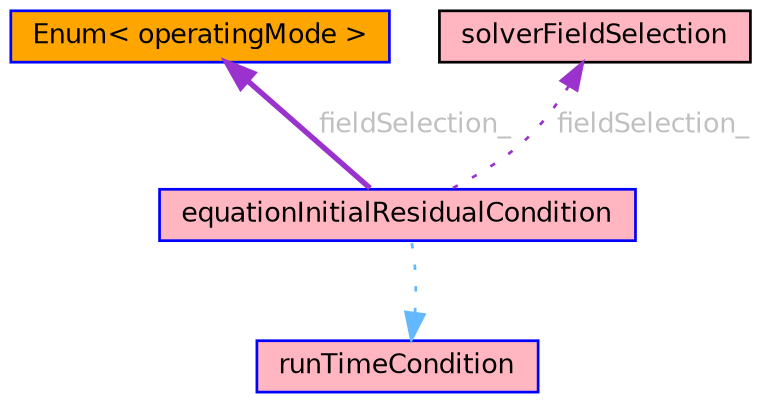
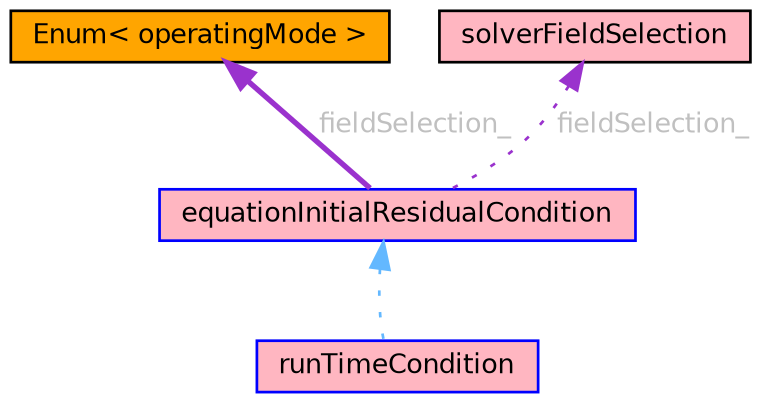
node "Enum< operatingMode >": color blue -> black
edge "equationInitialResidualCondition" -> "runTimeCondition": reversed
